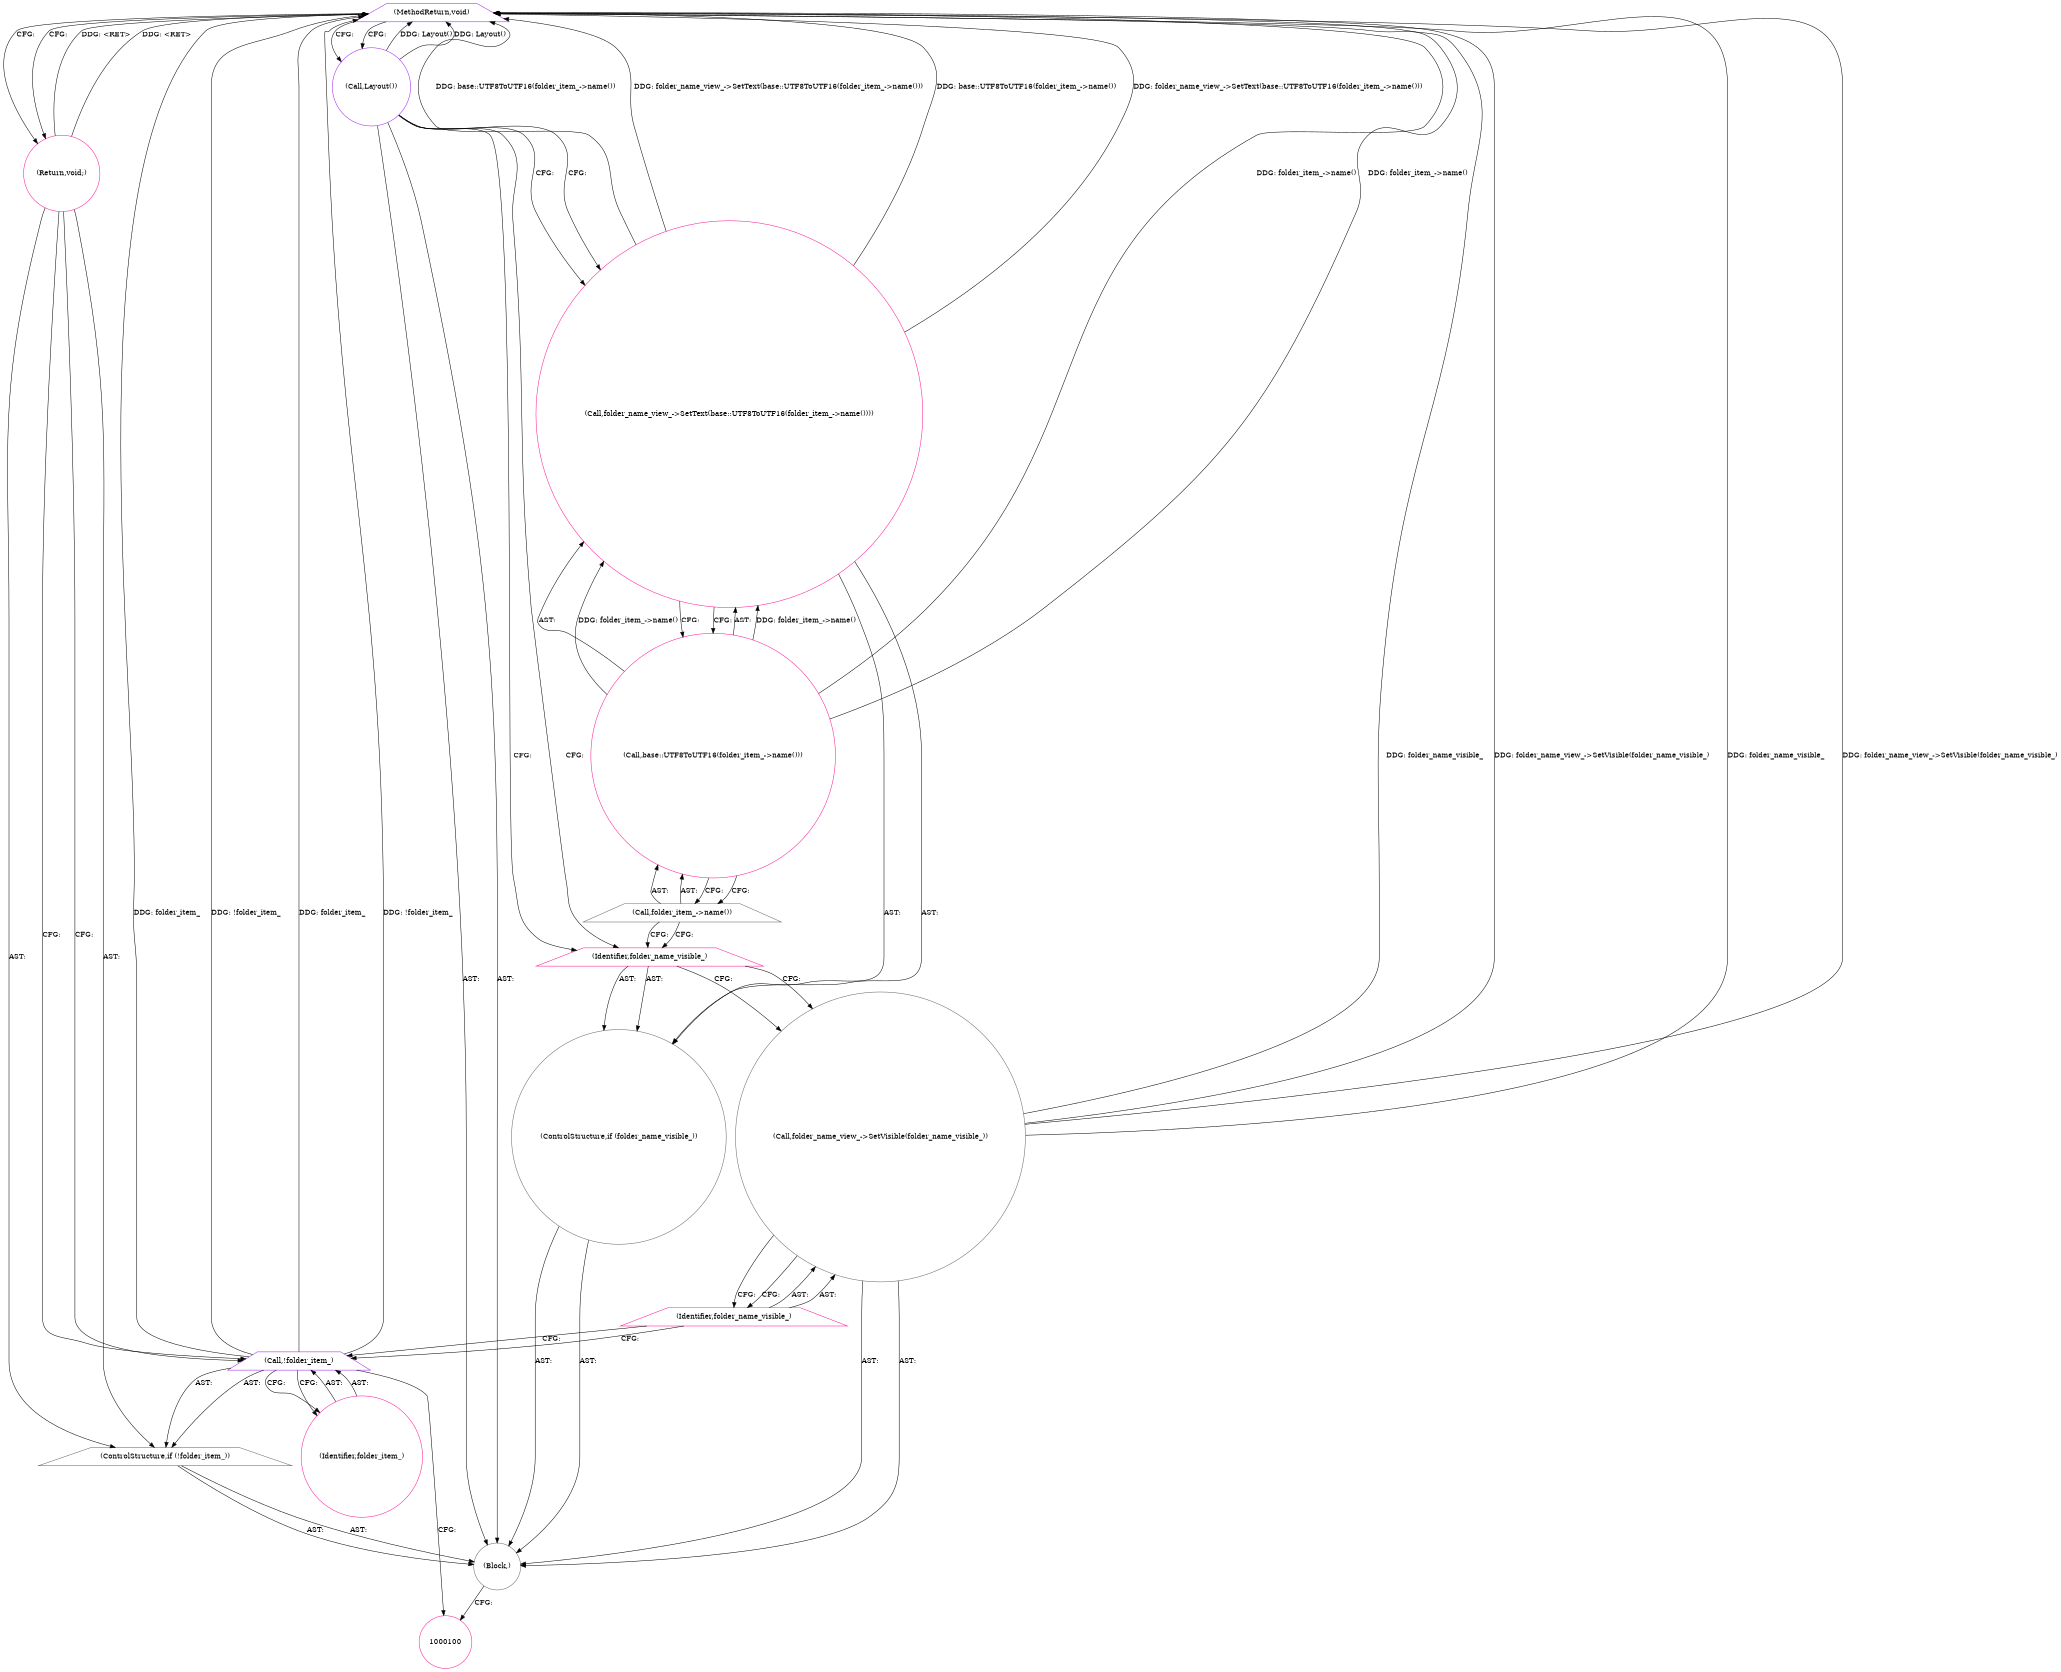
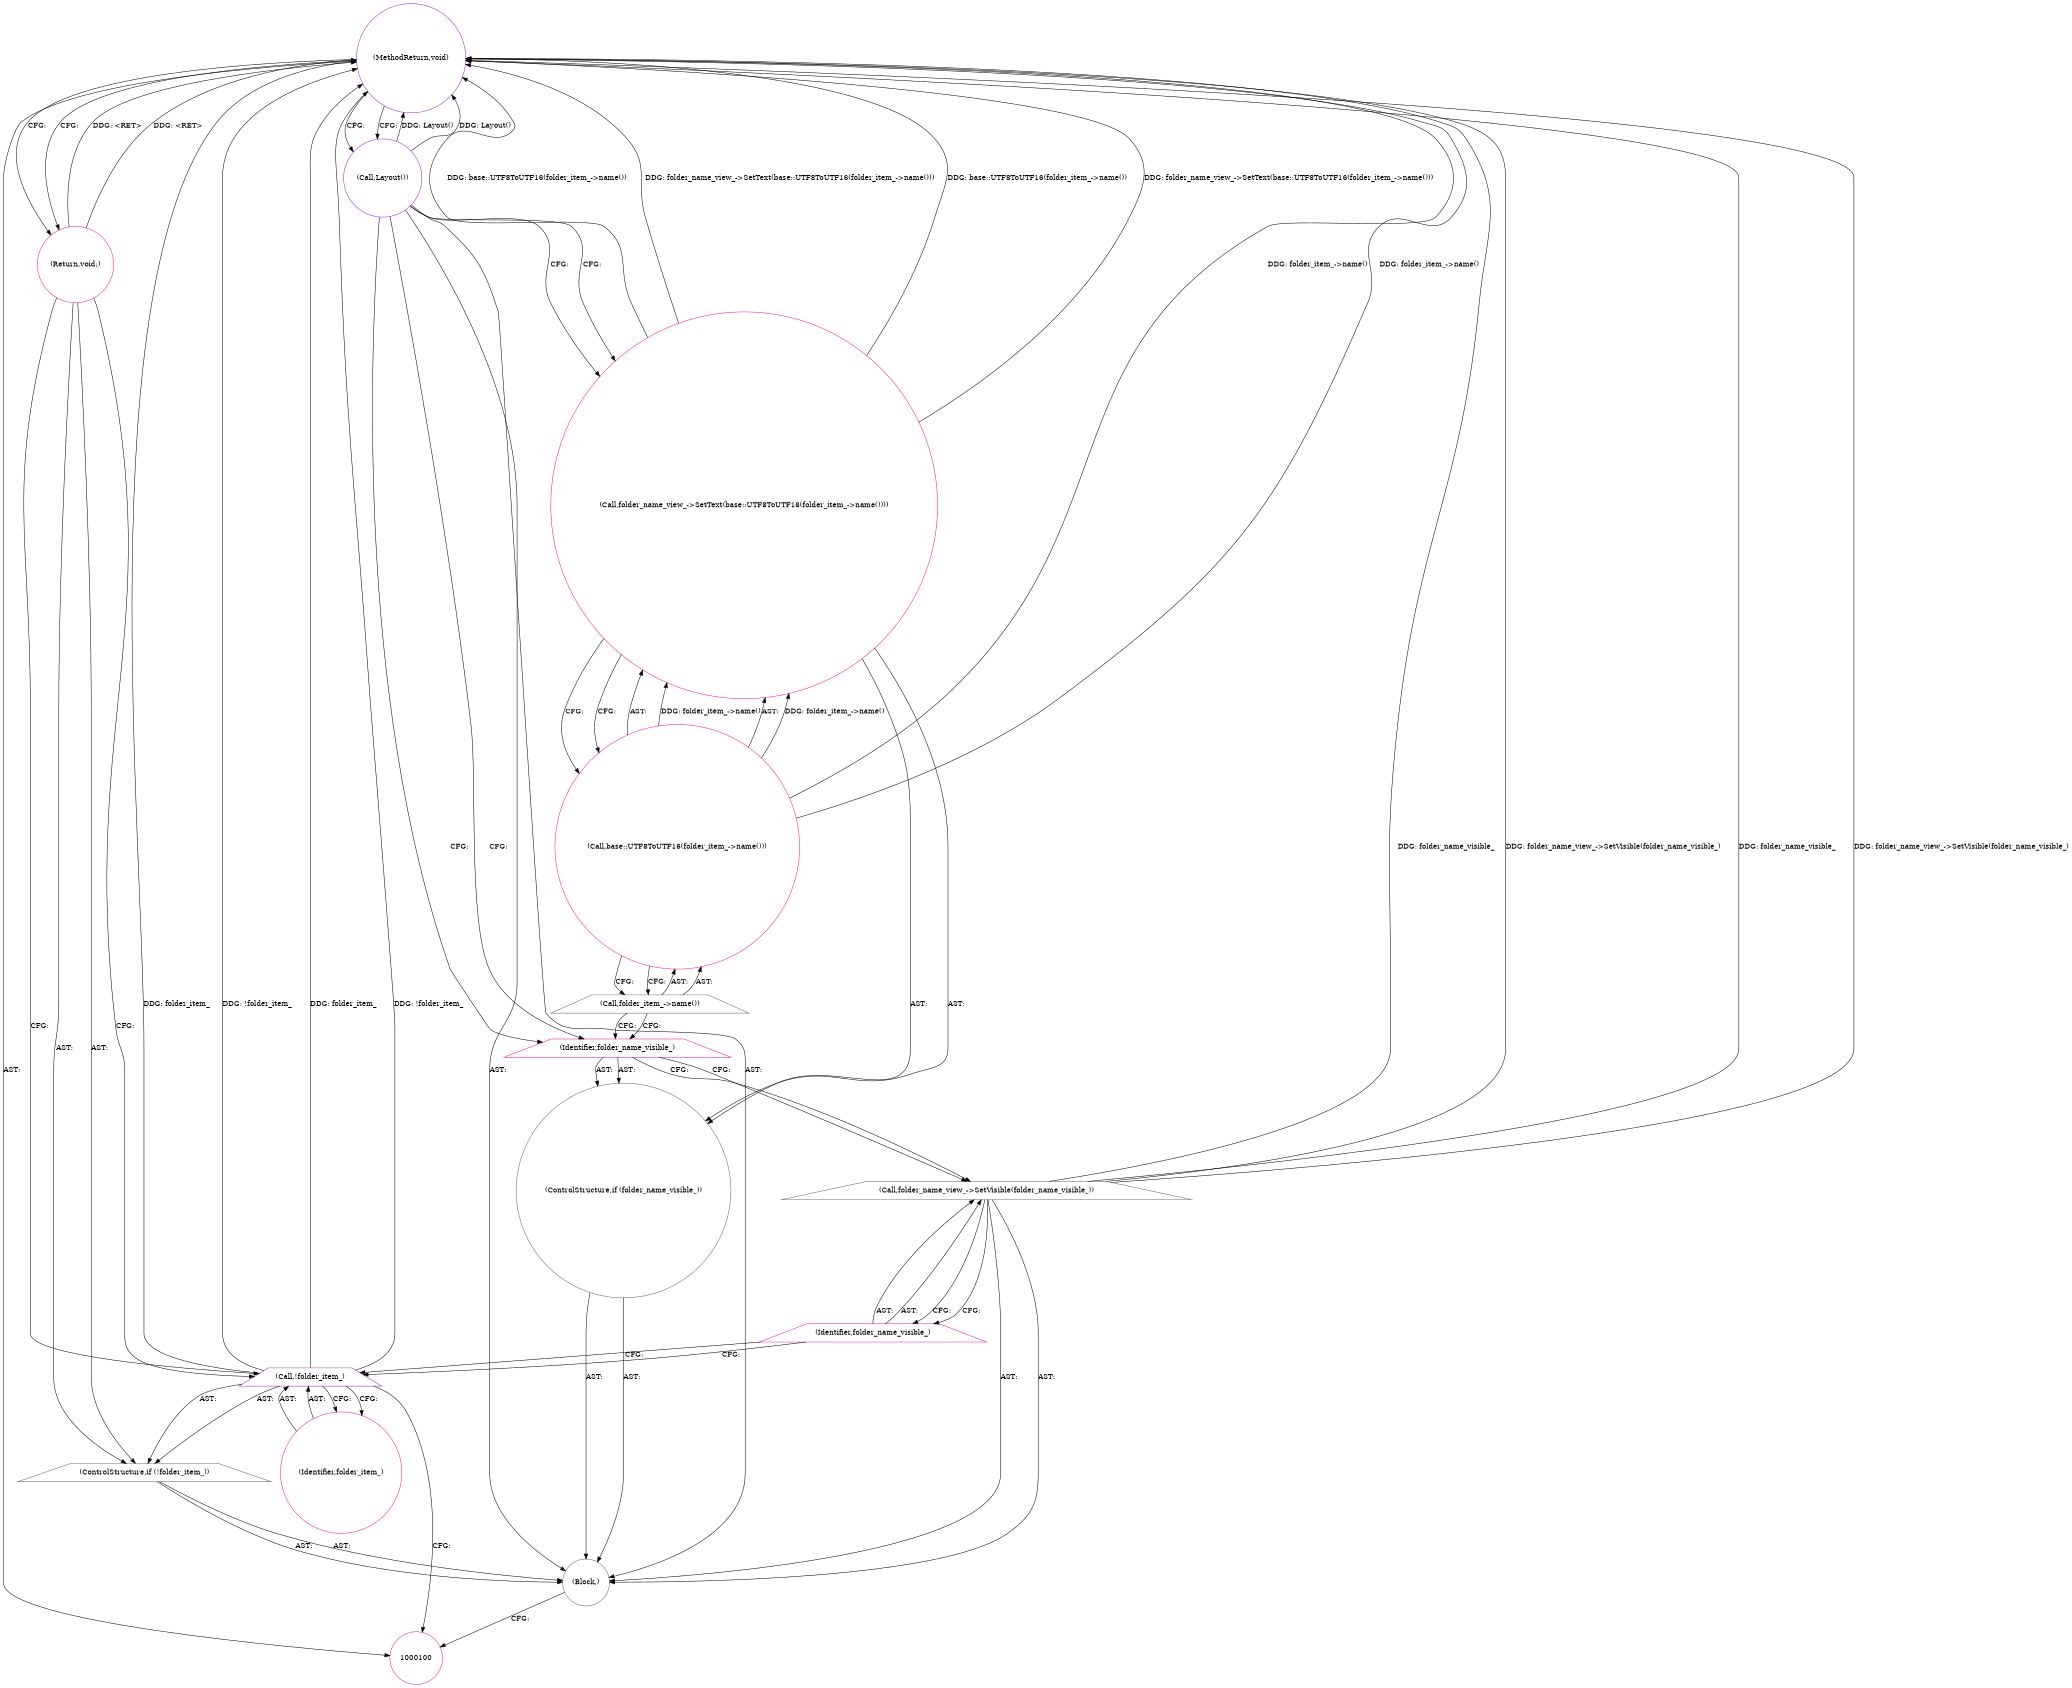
node "(MethodReturn,void)": shape trapezium -> circle
edge "(MethodReturn,void)" -> "1000100": added, label "AST:"
node "(Call,folder_name_view_->SetVisible(folder_name_visible_))": shape circle -> trapezium
